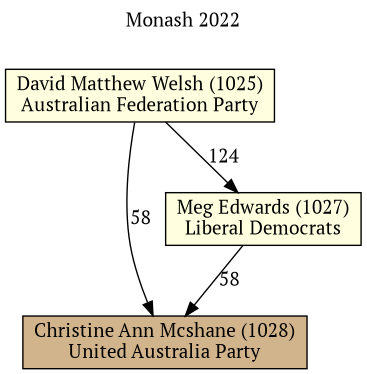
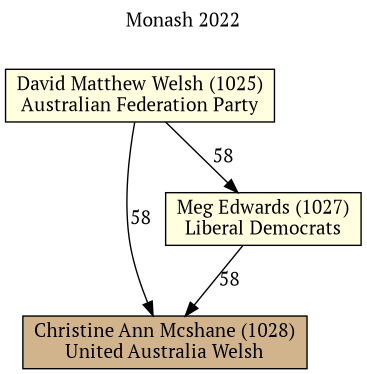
edge "David Matthew Welsh (1025) Australian Federation Party" -> "Meg Edwards (1027) Liberal Democrats": label "124" -> "58"
node "Christine Ann Mcshane (1028) United Australia Party": label "Christine Ann Mcshane (1028) United Australia Party" -> "Christine Ann Mcshane (1028) United Australia Welsh"
